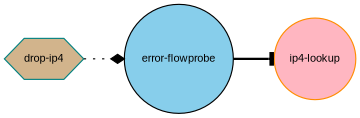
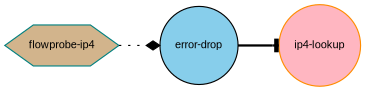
node "drop-ip4": label "drop-ip4" -> "flowprobe-ip4"
node "error-flowprobe": label "error-flowprobe" -> "error-drop"
